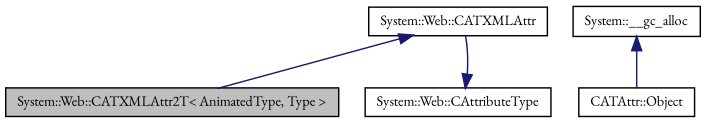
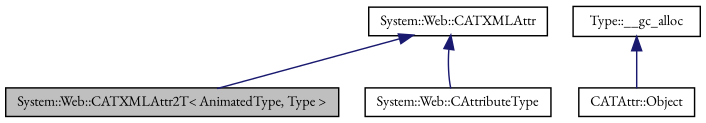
node "System::__gc_alloc": label "System::__gc_alloc" -> "Type::__gc_alloc"
edge "System::Web::CATXMLAttr" -> "System::Web::CAttributeType": reversed
